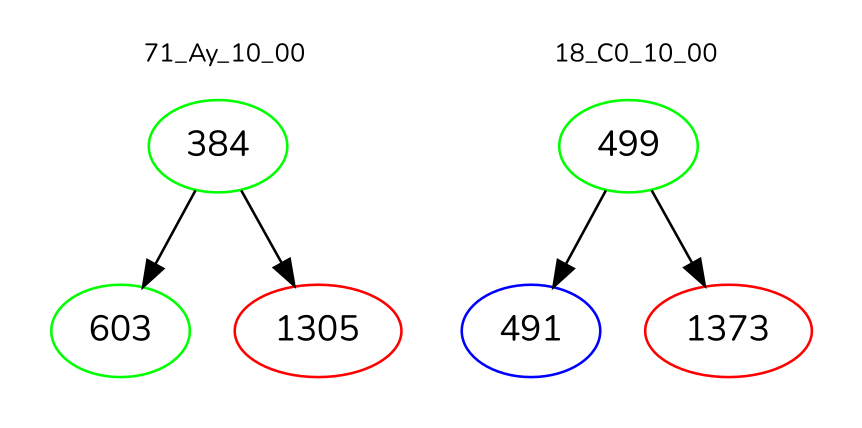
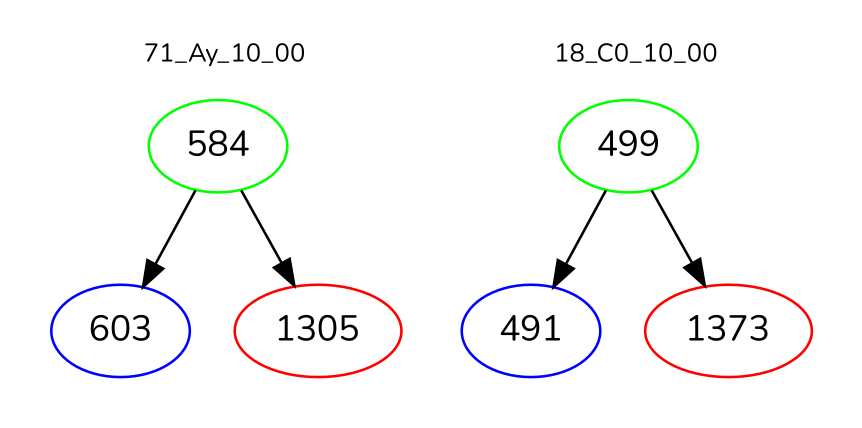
node "384": label "384" -> "584"
node "603": color green -> blue
